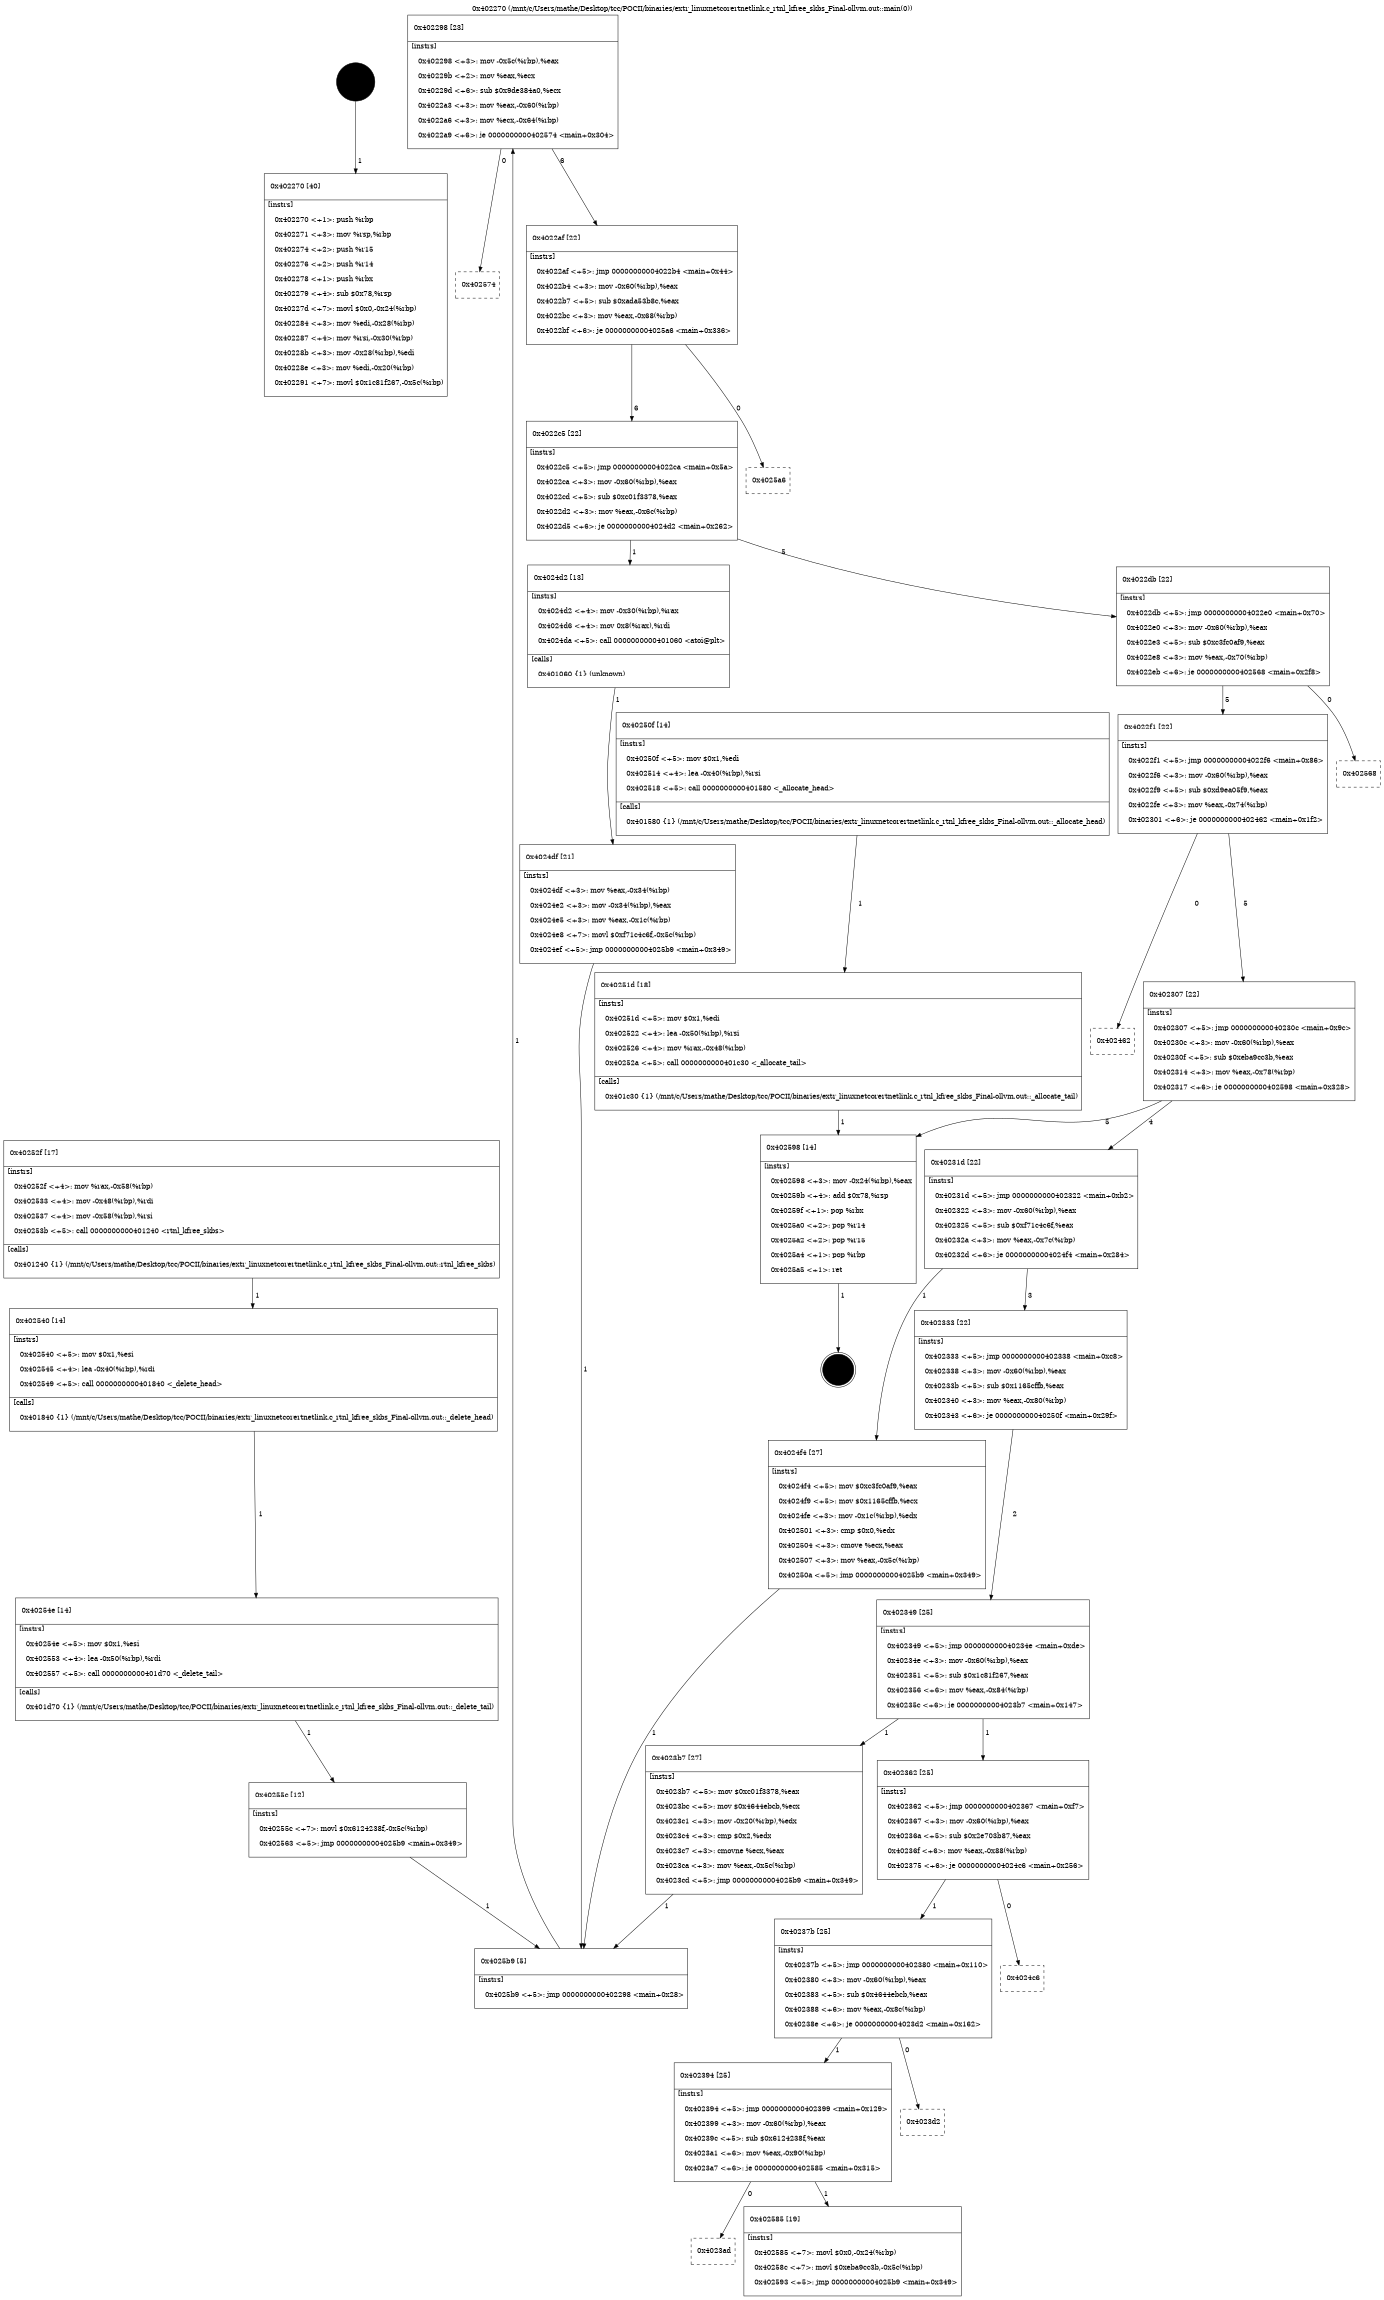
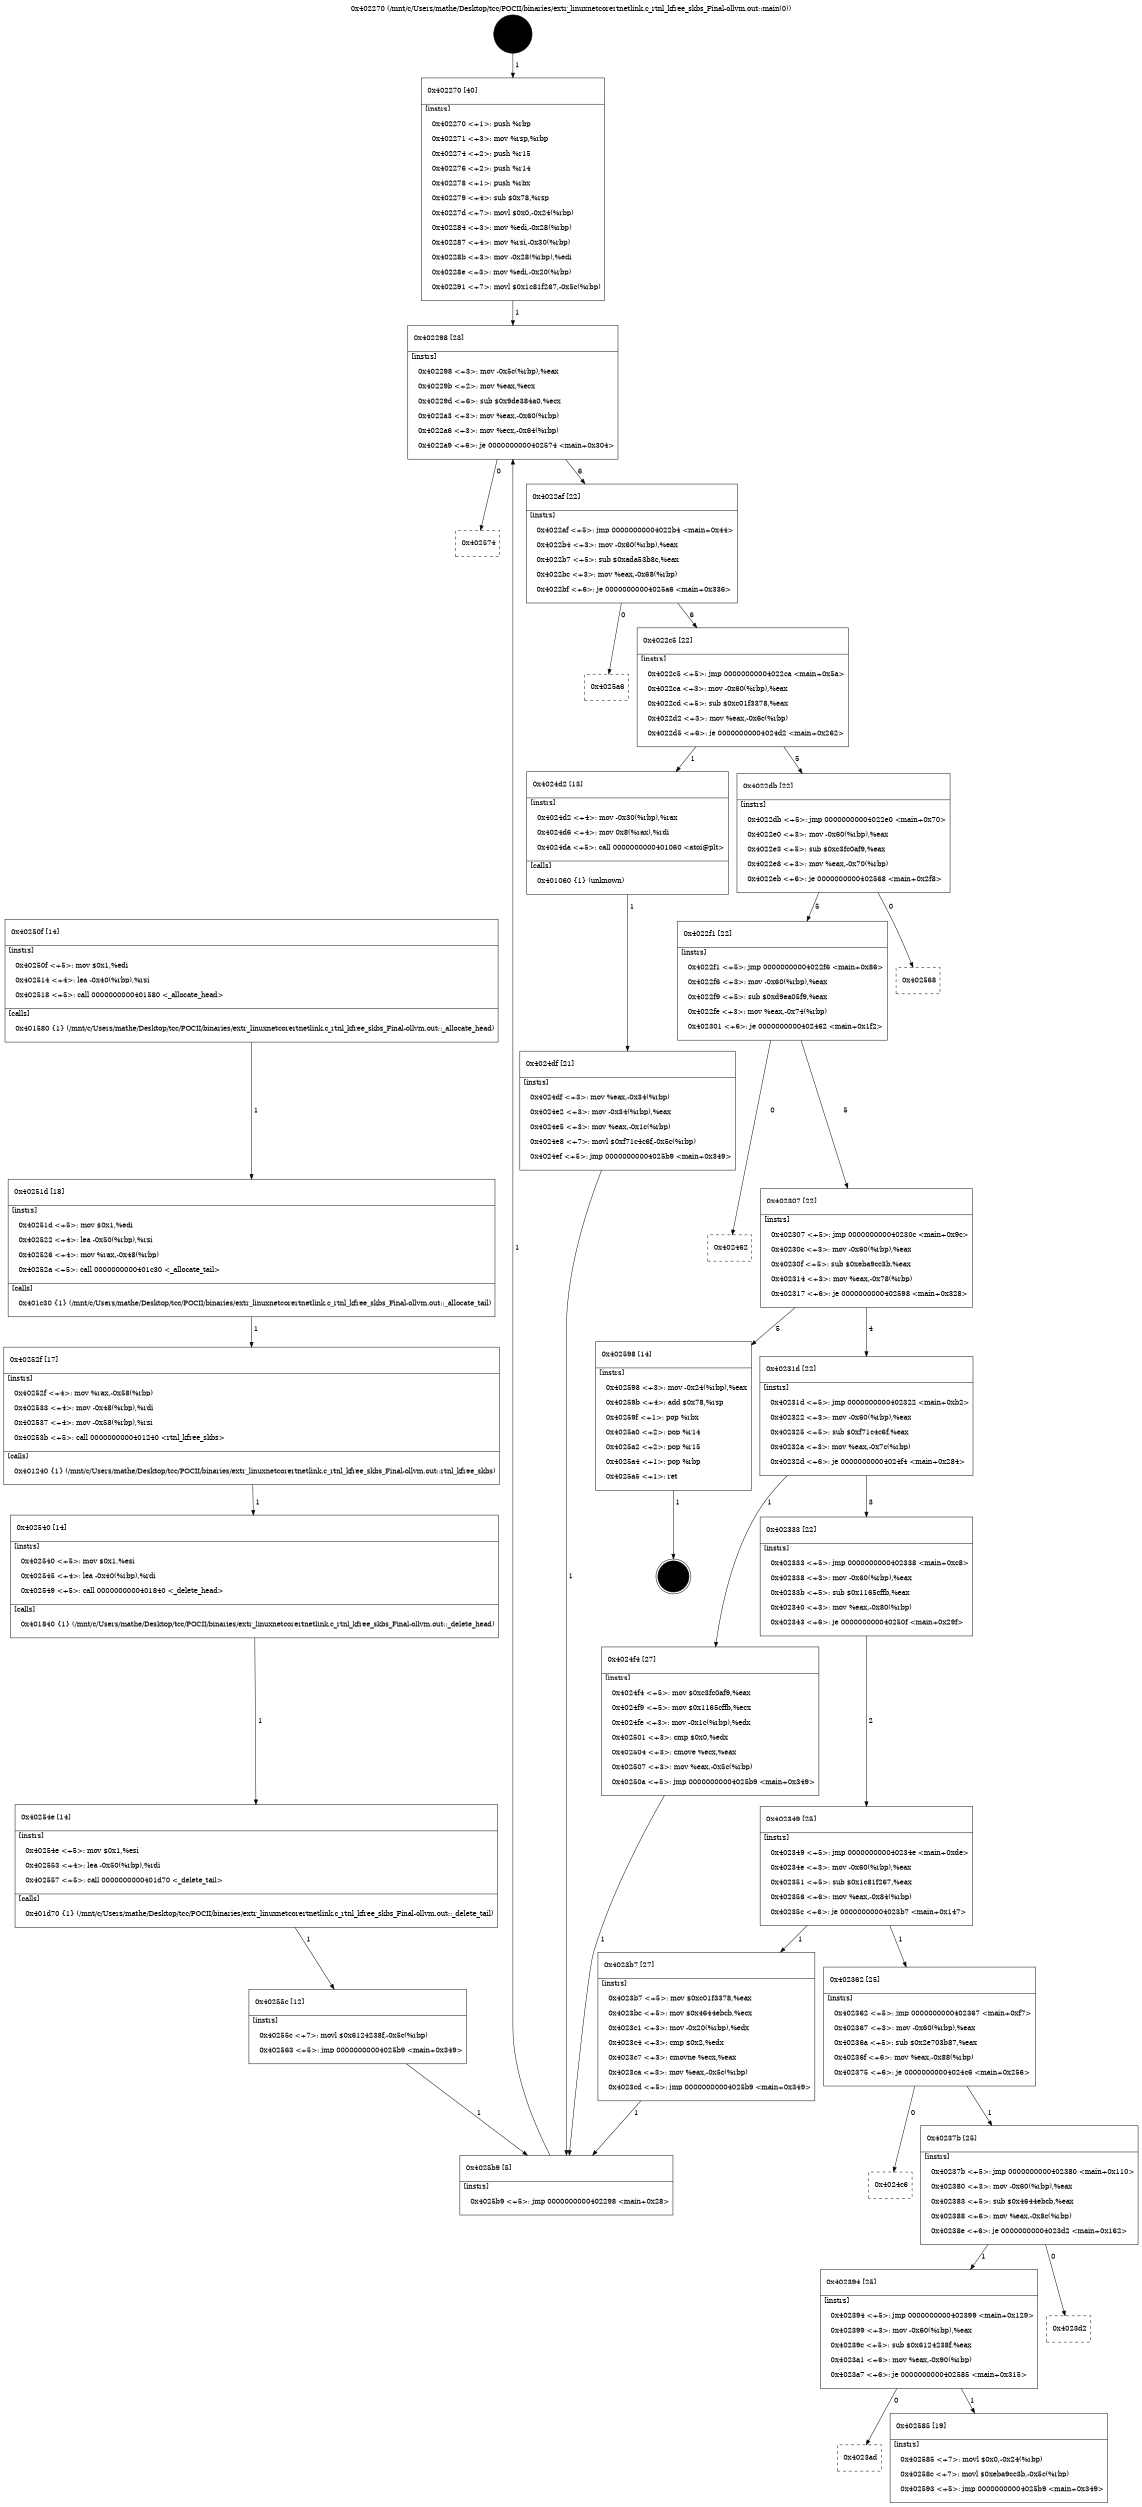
edge "0x402270 [40]" -> "0x402298 [23]": added, label "1"
edge "0x40251d [18]" -> "0x402598 [14]": now "0x40251d [18]" -> "0x40252f [17]"
